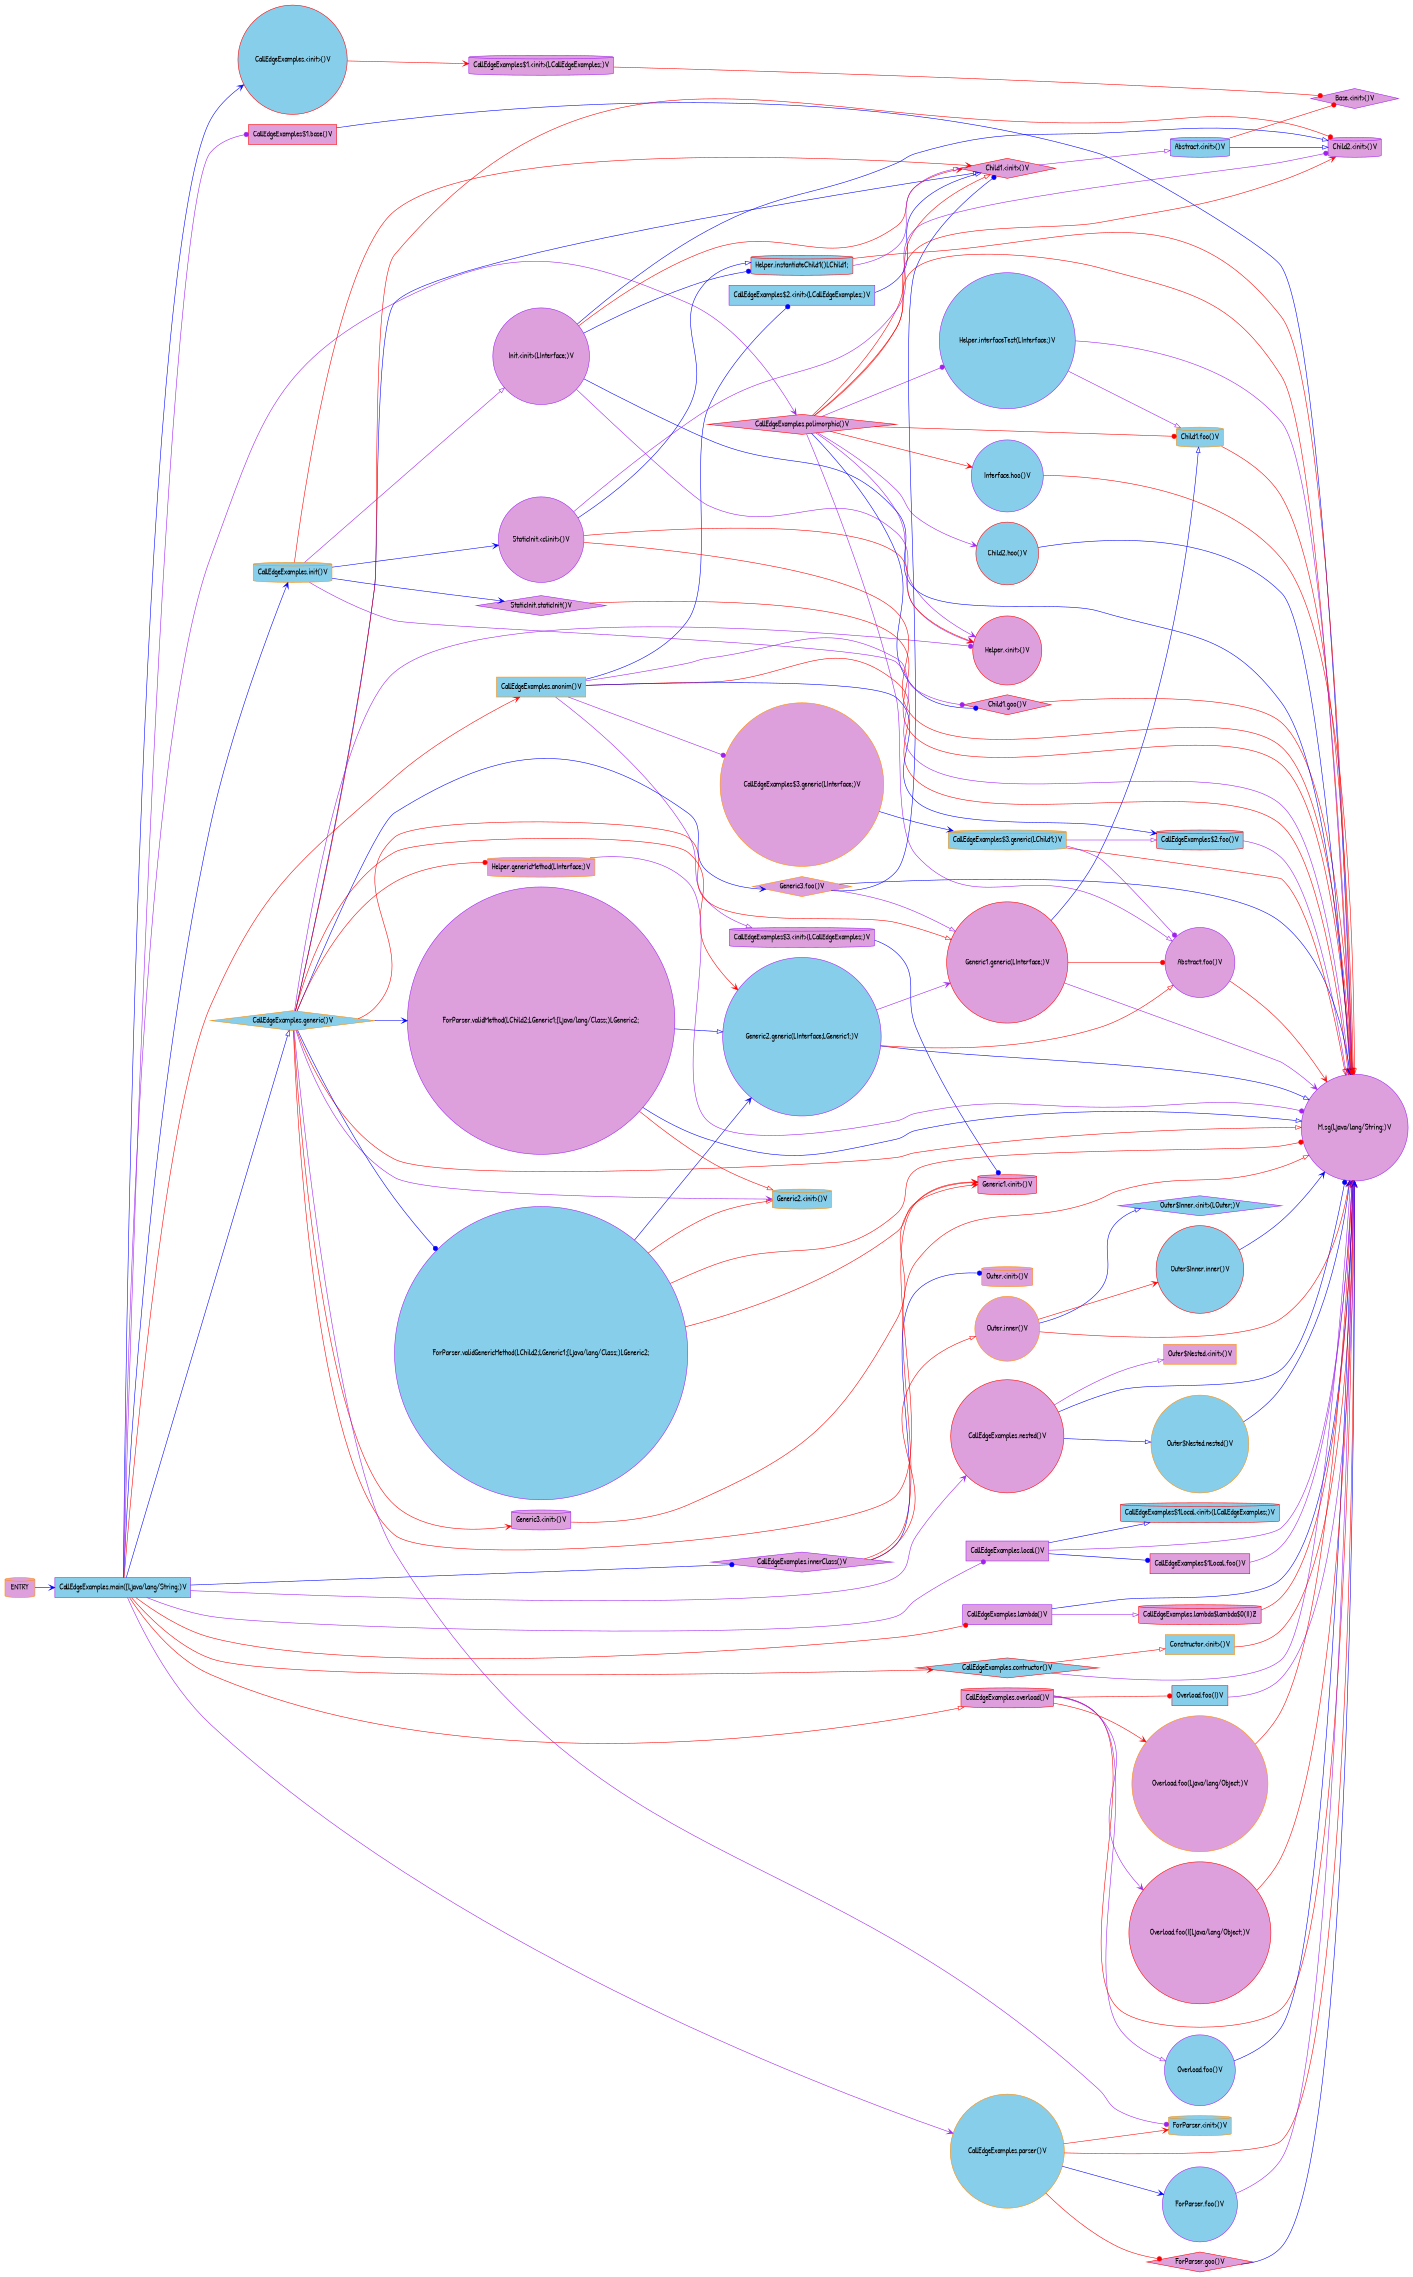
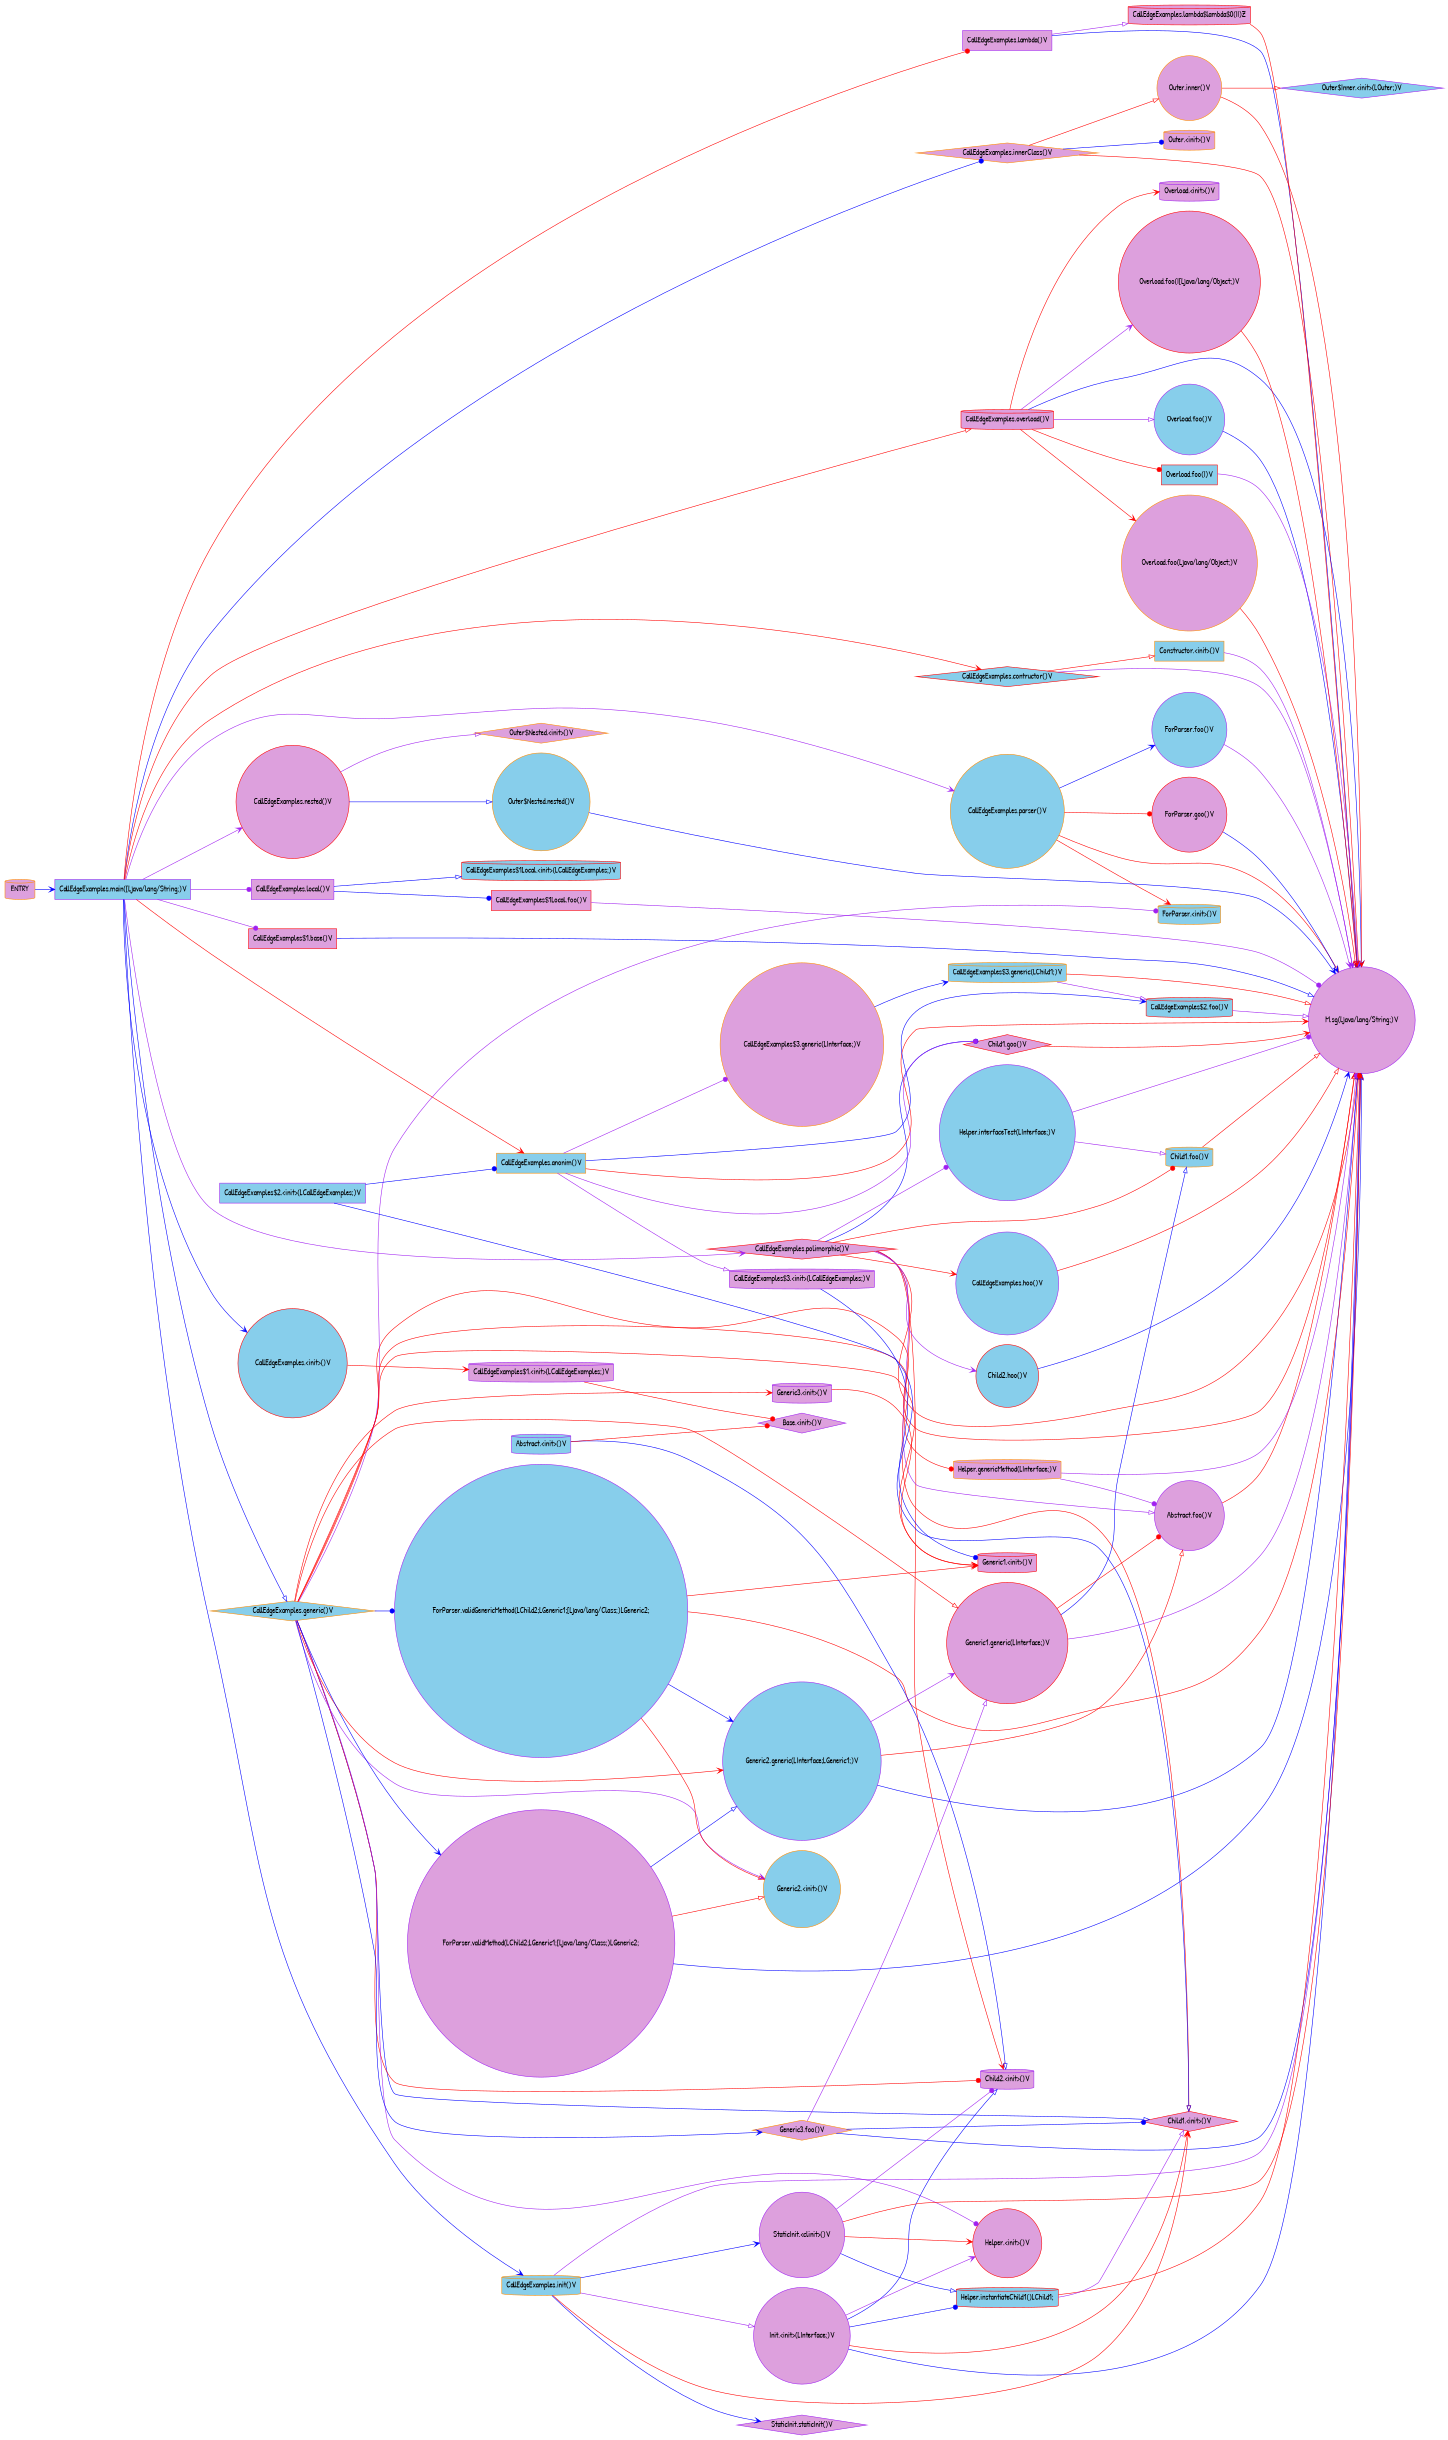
edge "Child1.<init>()V" -> "Abstract.<init>()V": removed
node "Overload.<init>()V": added
node "Interface.hoo()V": label "Interface.hoo()V" -> "CallEdgeExamples.hoo()V"
edge "CallEdgeExamples.polimorphic()V" -> "Helper.<init>()V": removed
edge "CallEdgeExamples.anonim()V" -> "CallEdgeExamples$2.<init>(LCallEdgeExamples;)V": reversed
edge "StaticInit.staticInit()V" -> "M.sg(Ljava/lang/String;)V": removed
edge "CallEdgeExamples$3.generic(LChild1;)V" -> "Abstract.foo()V": now "Helper.genericMethod(LInterface;)V" -> "Abstract.foo()V"
node "Generic2.<init>()V": shape cylinder -> circle
node "Outer$Inner.inner()V": removed
edge "Outer.inner()V" -> "Outer$Inner.<init>(LOuter;)V": color blue -> red
node "Outer$Nested.<init>()V": shape box -> diamond
edge "CallEdgeExamples.nested()V" -> "M.sg(Ljava/lang/String;)V": removed
edge "Constructor.<init>()V" -> "M.sg(Ljava/lang/String;)V": color red -> purple
edge "CallEdgeExamples.local()V" -> "M.sg(Ljava/lang/String;)V": removed
node "CallEdgeExamples.innerClass()V": color purple -> darkorange
edge "CallEdgeExamples.overload()V" -> "M.sg(Ljava/lang/String;)V": color red -> blue
node "ForParser.goo()V": shape diamond -> circle
